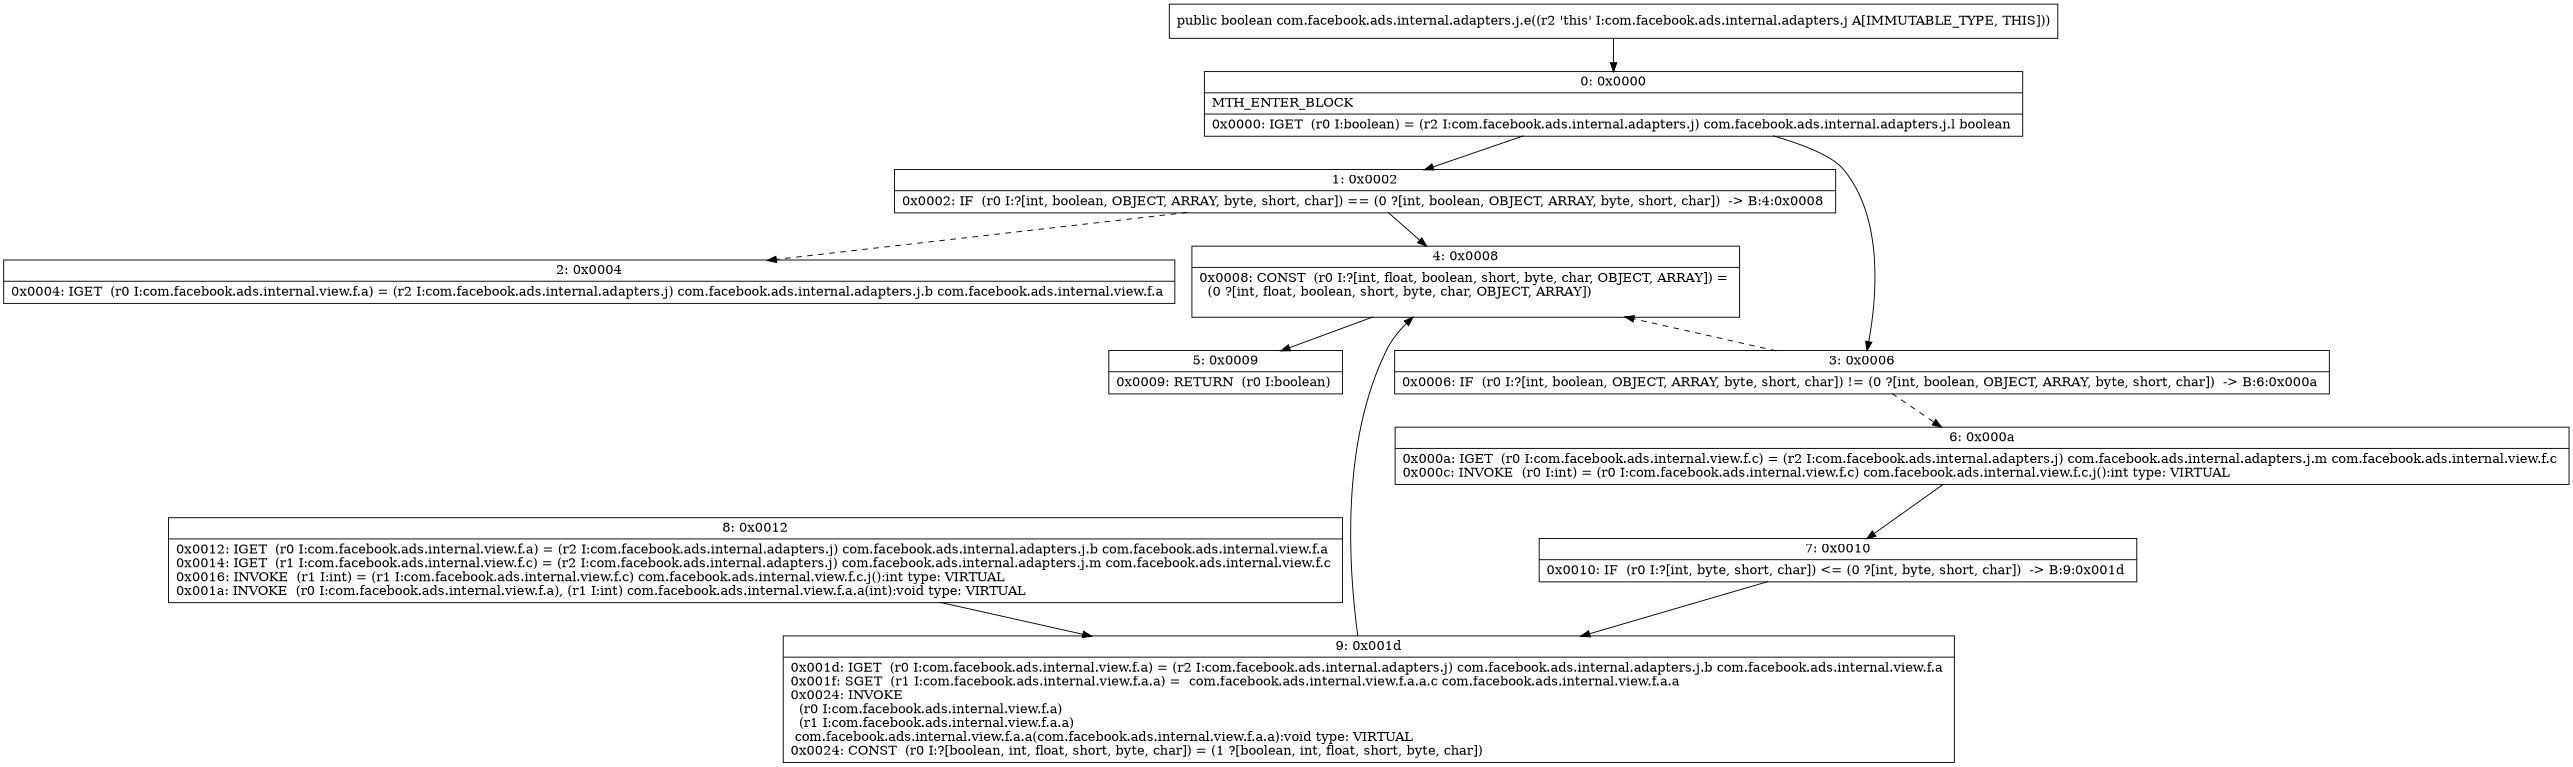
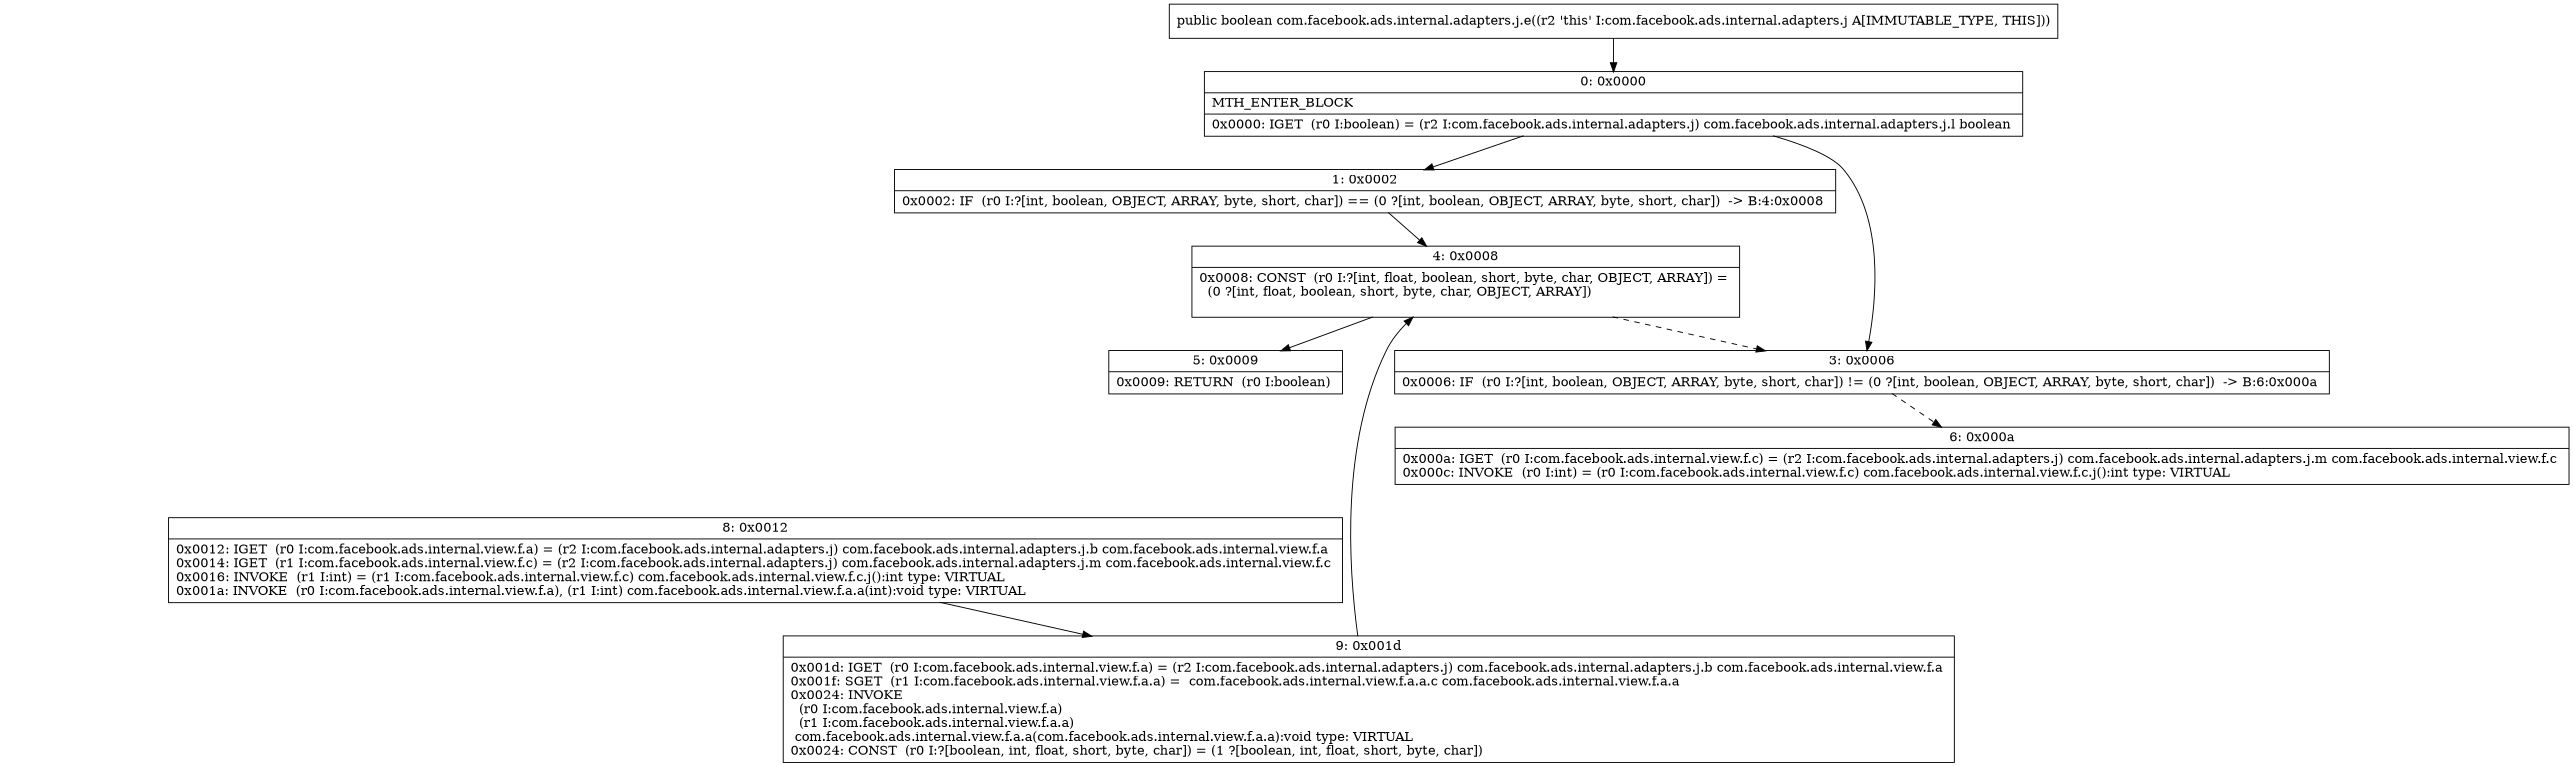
node "2: 0x0004": removed
edge "3: 0x0006" -> "4: 0x0008": reversed
node "7: 0x0010": removed
